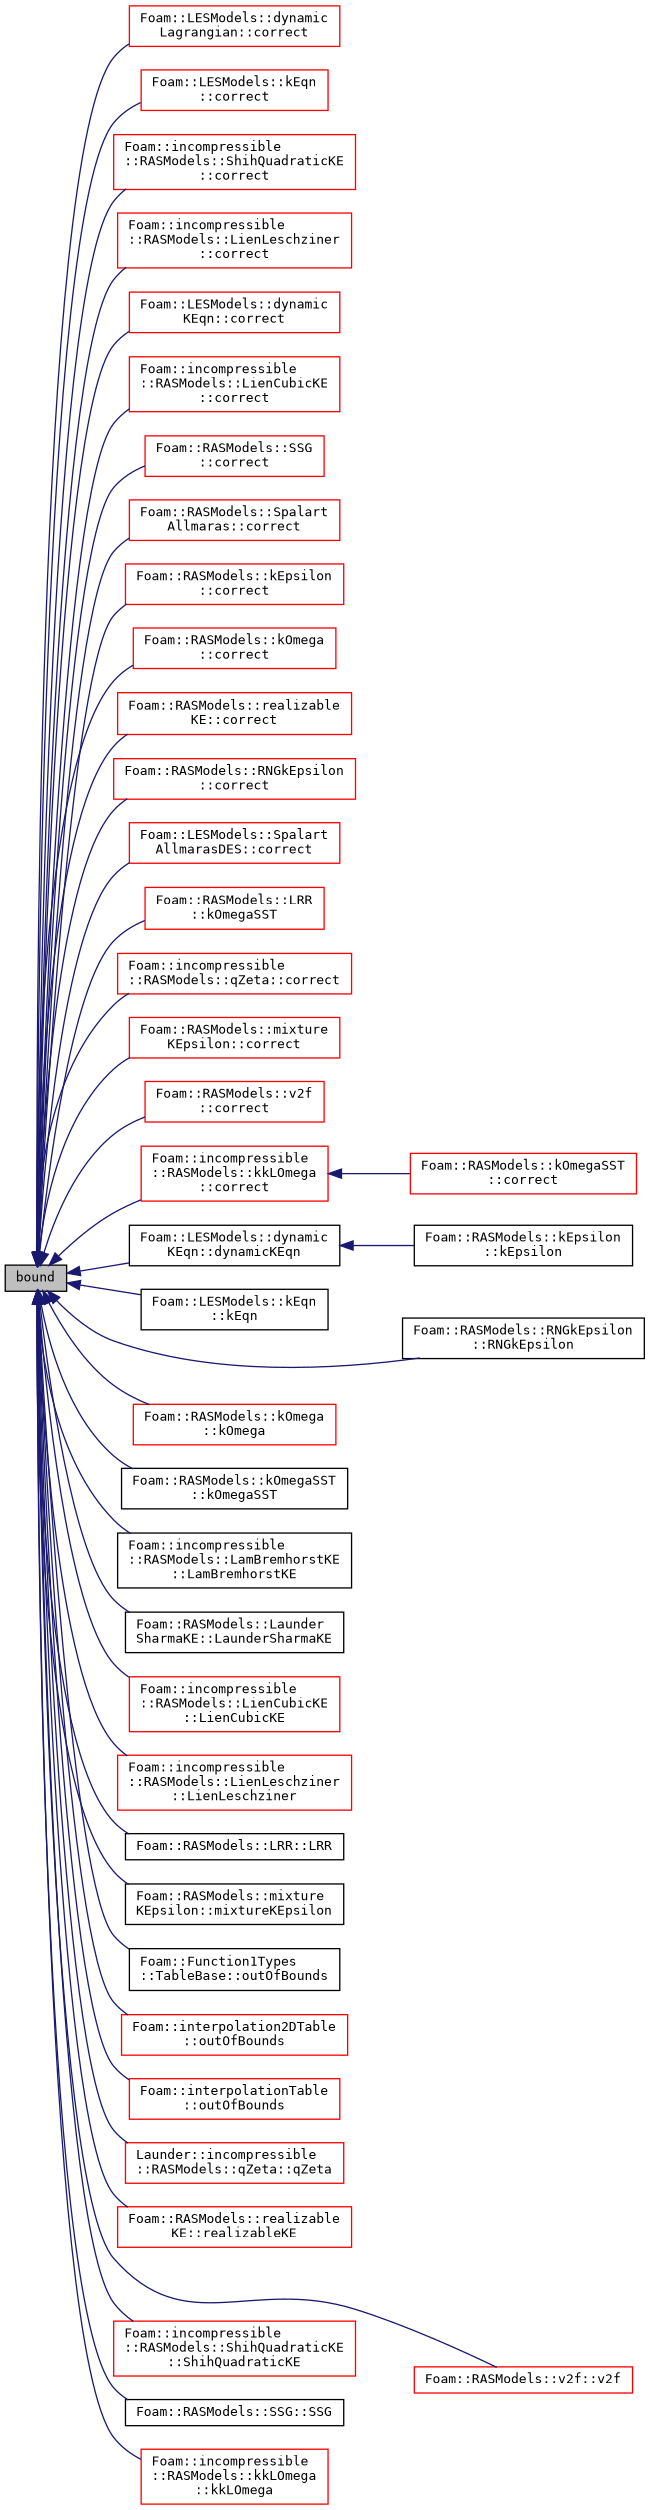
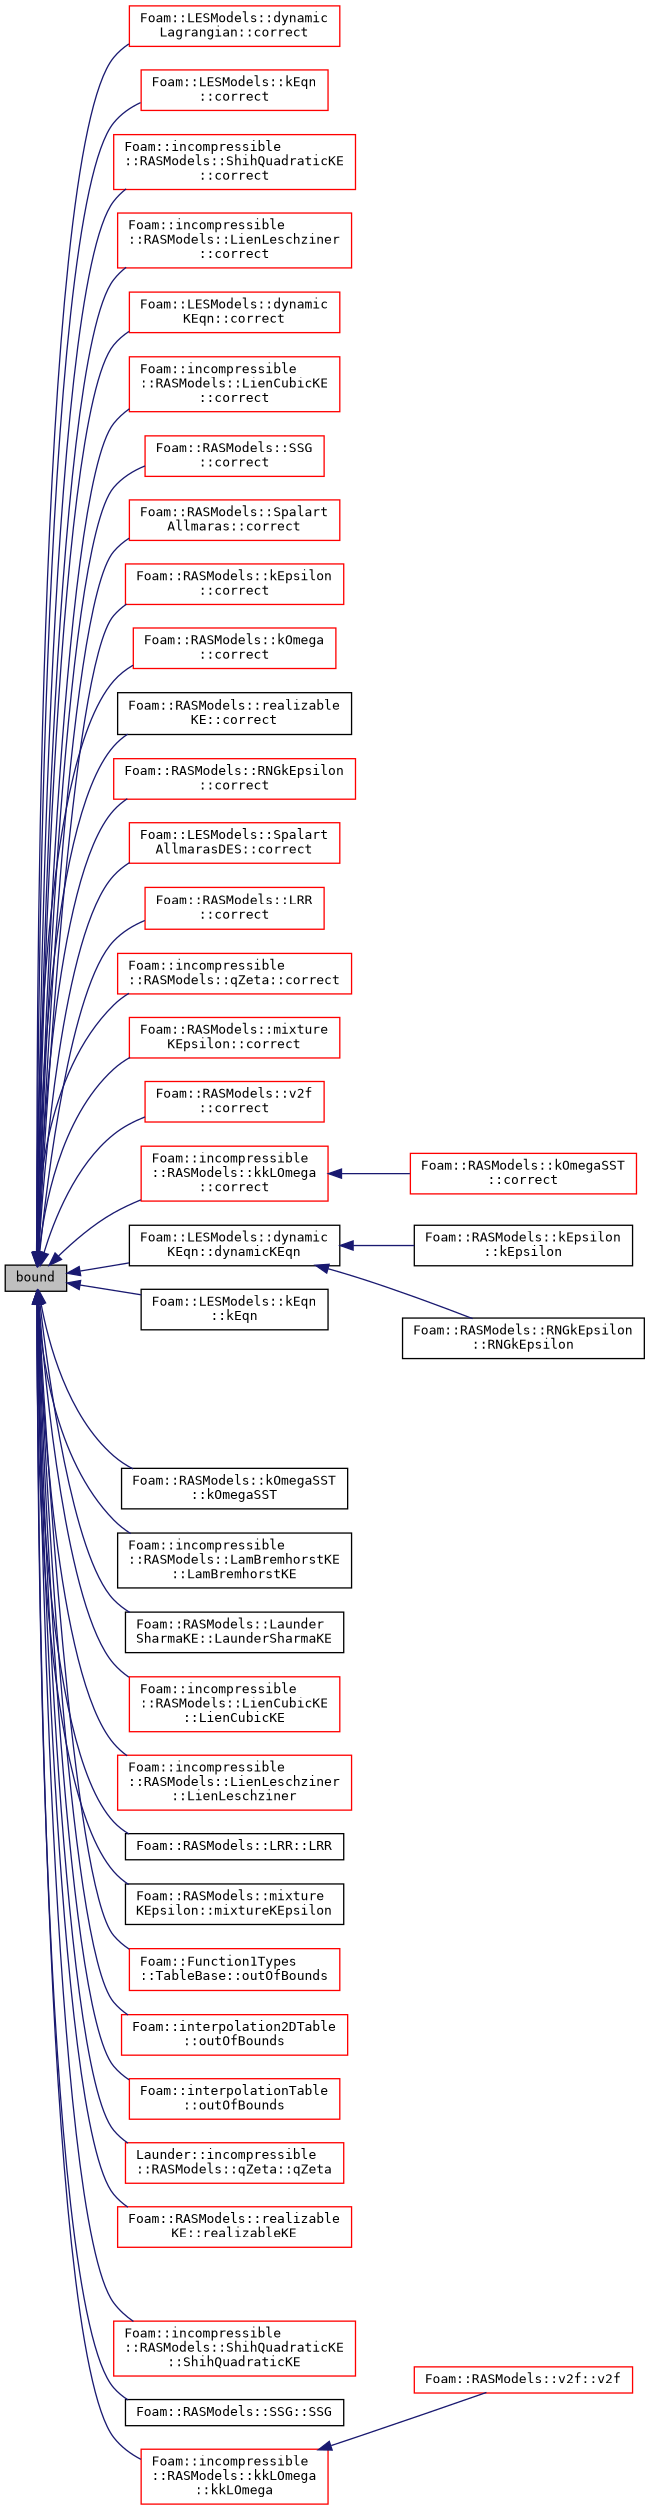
node "Foam::RASModels::realizable KE::correct": color red -> black
node "Foam::RASModels::LRR ::kOmegaSST": label "Foam::RASModels::LRR ::kOmegaSST" -> "Foam::RASModels::LRR ::correct"
edge "Foam::RASModels::RNGkEpsilon ::RNGkEpsilon" -> "bound": now "Foam::RASModels::RNGkEpsilon ::RNGkEpsilon" -> "Foam::LESModels::dynamic KEqn::dynamicKEqn"
node "Foam::RASModels::kOmega ::kOmega": removed
node "Foam::Function1Types ::TableBase::outOfBounds": color black -> red
edge "Foam::RASModels::v2f::v2f" -> "bound": now "Foam::RASModels::v2f::v2f" -> "Foam::incompressible ::RASModels::kkLOmega ::kkLOmega"
